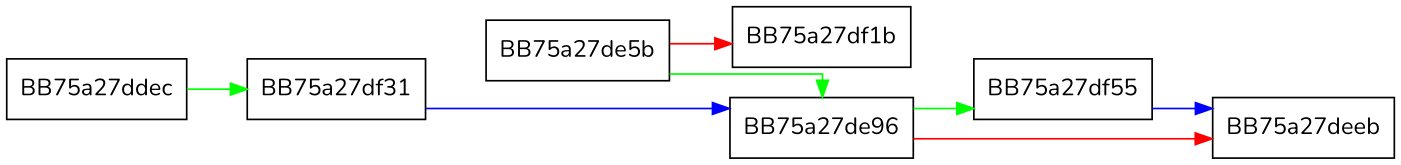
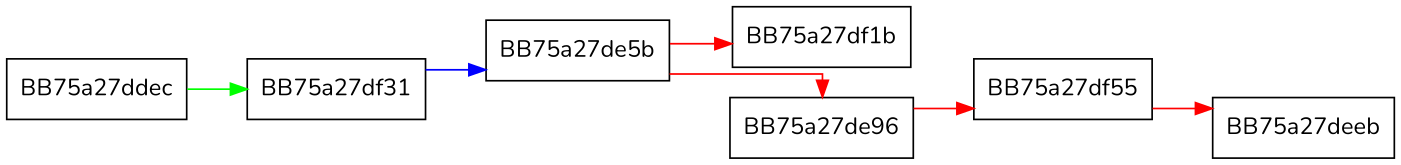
edge "BB75a27de5b" -> "BB75a27de96": color green -> red
edge "BB75a27df31" -> "BB75a27de96": now "BB75a27df31" -> "BB75a27de5b"
edge "BB75a27de96" -> "BB75a27df55": color green -> red
edge "BB75a27df55" -> "BB75a27deeb": color blue -> red
edge "BB75a27de96" -> "BB75a27deeb": removed
